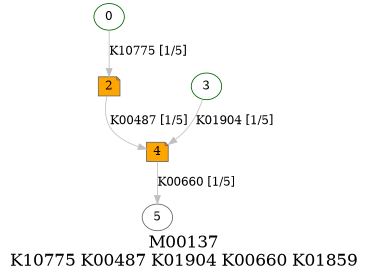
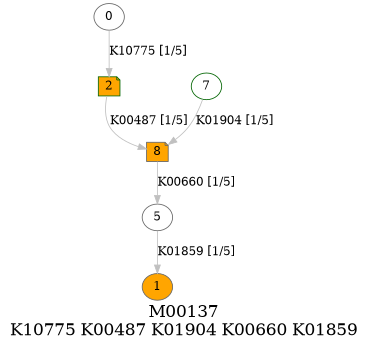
node "0": color darkgreen -> gray40
node "2": color gray40 -> darkgreen
node "3": label "3" -> "7"
node "4": label "4" -> "8"
node "1": added
